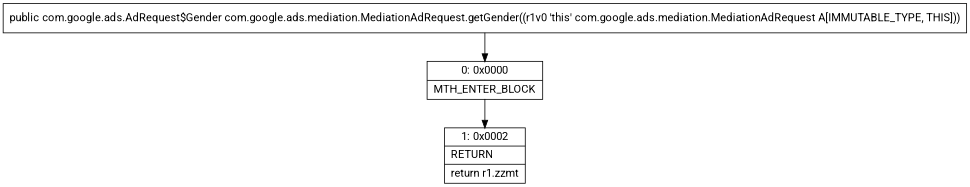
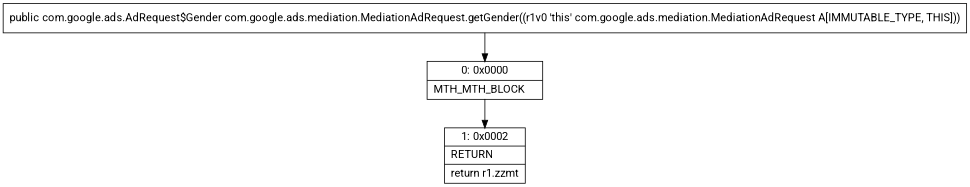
node "0: 0x0000": text "MTH_ENTER_BLOCK" -> "MTH_MTH_BLOCK"
